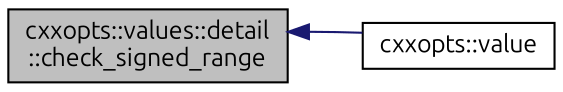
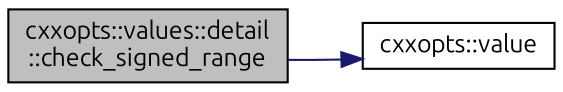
edge "cxxopts::value" -> "cxxopts::values::detail ::check_signed_range": reversed
